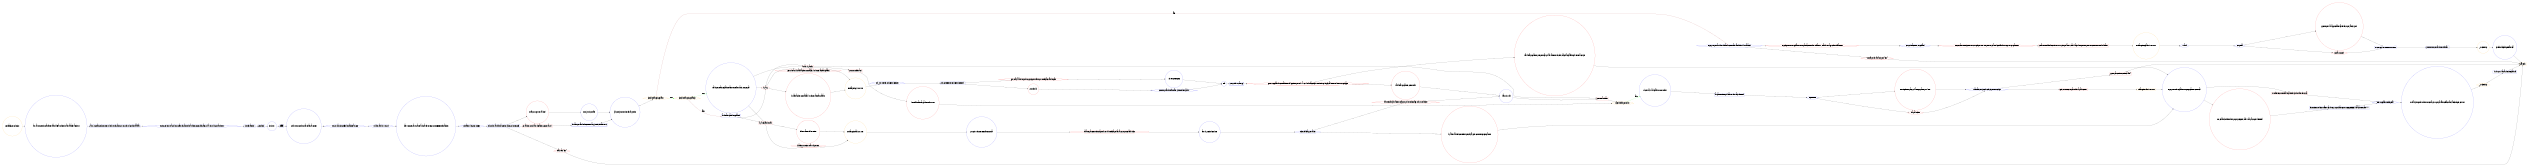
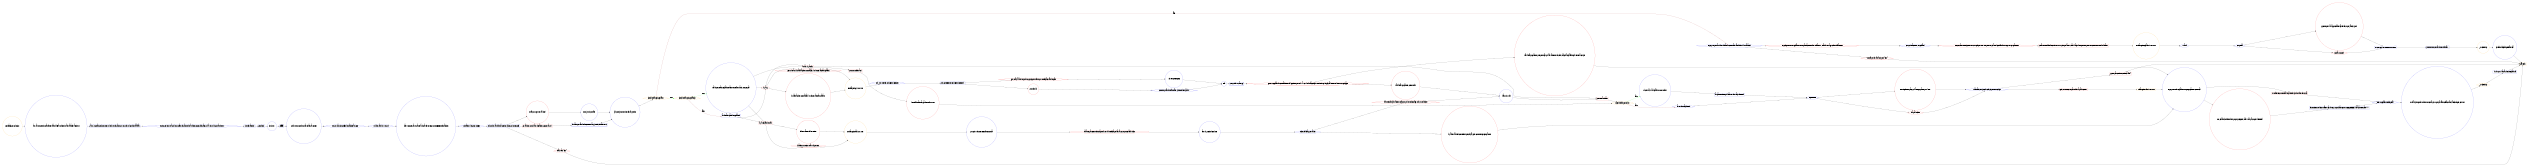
node "t'as un robot majordome?!": added
